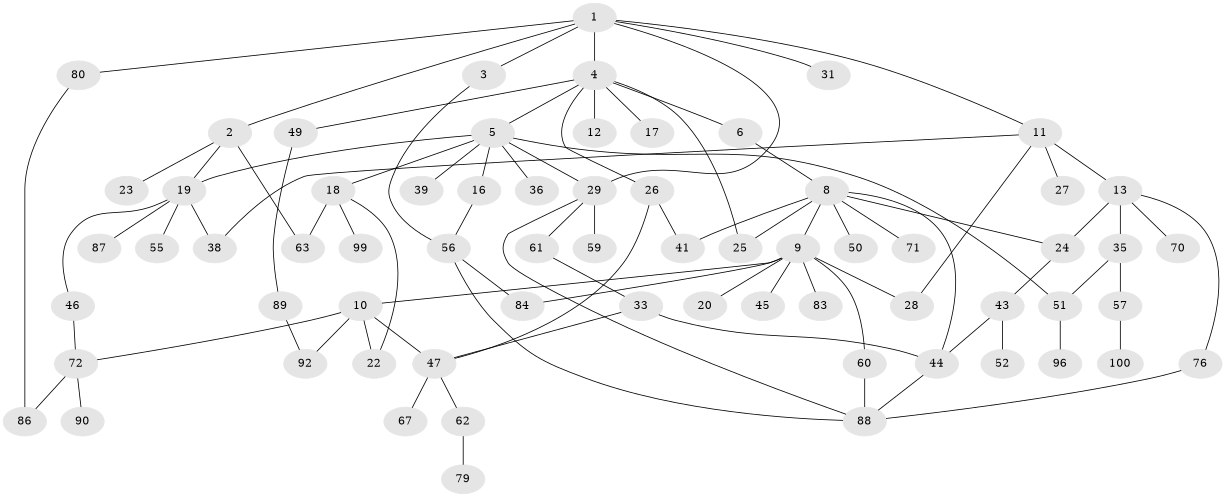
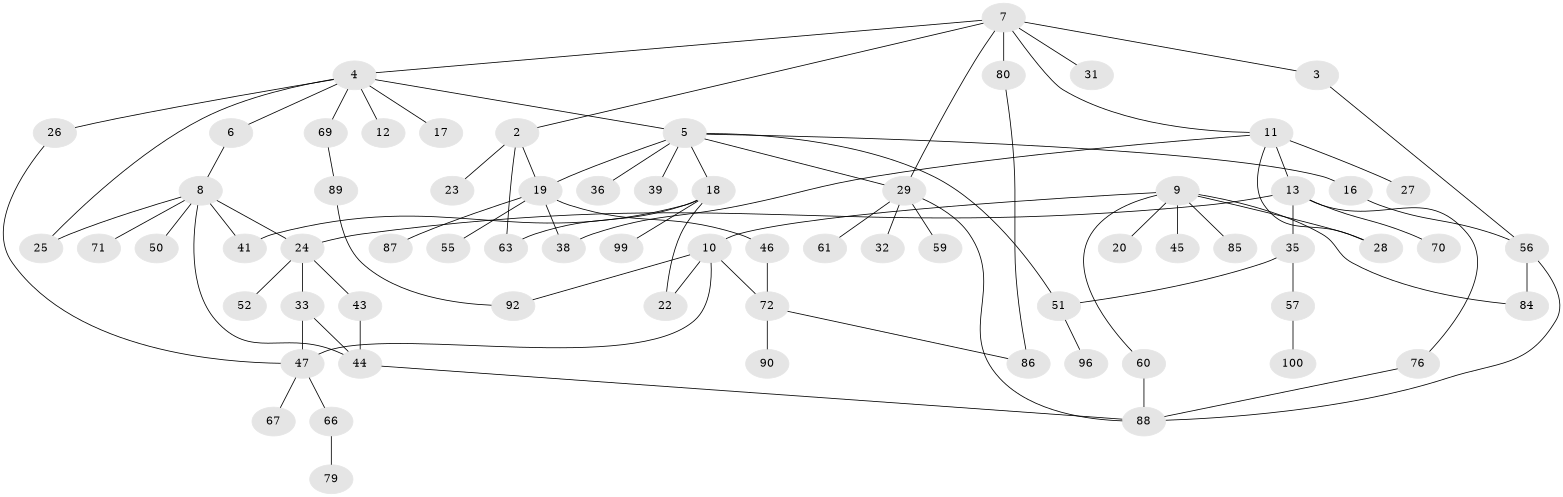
node "1": label "1" -> "7"
node "49": label "49" -> "69"
edge "26" -- "41": now "18" -- "41"
edge "8" -- "9": removed
node "32": added
edge "61" -- "33": now "24" -- "33"
node "83": label "83" -> "85"
edge "43" -- "52": now "24" -- "52"
node "62": label "62" -> "66"
